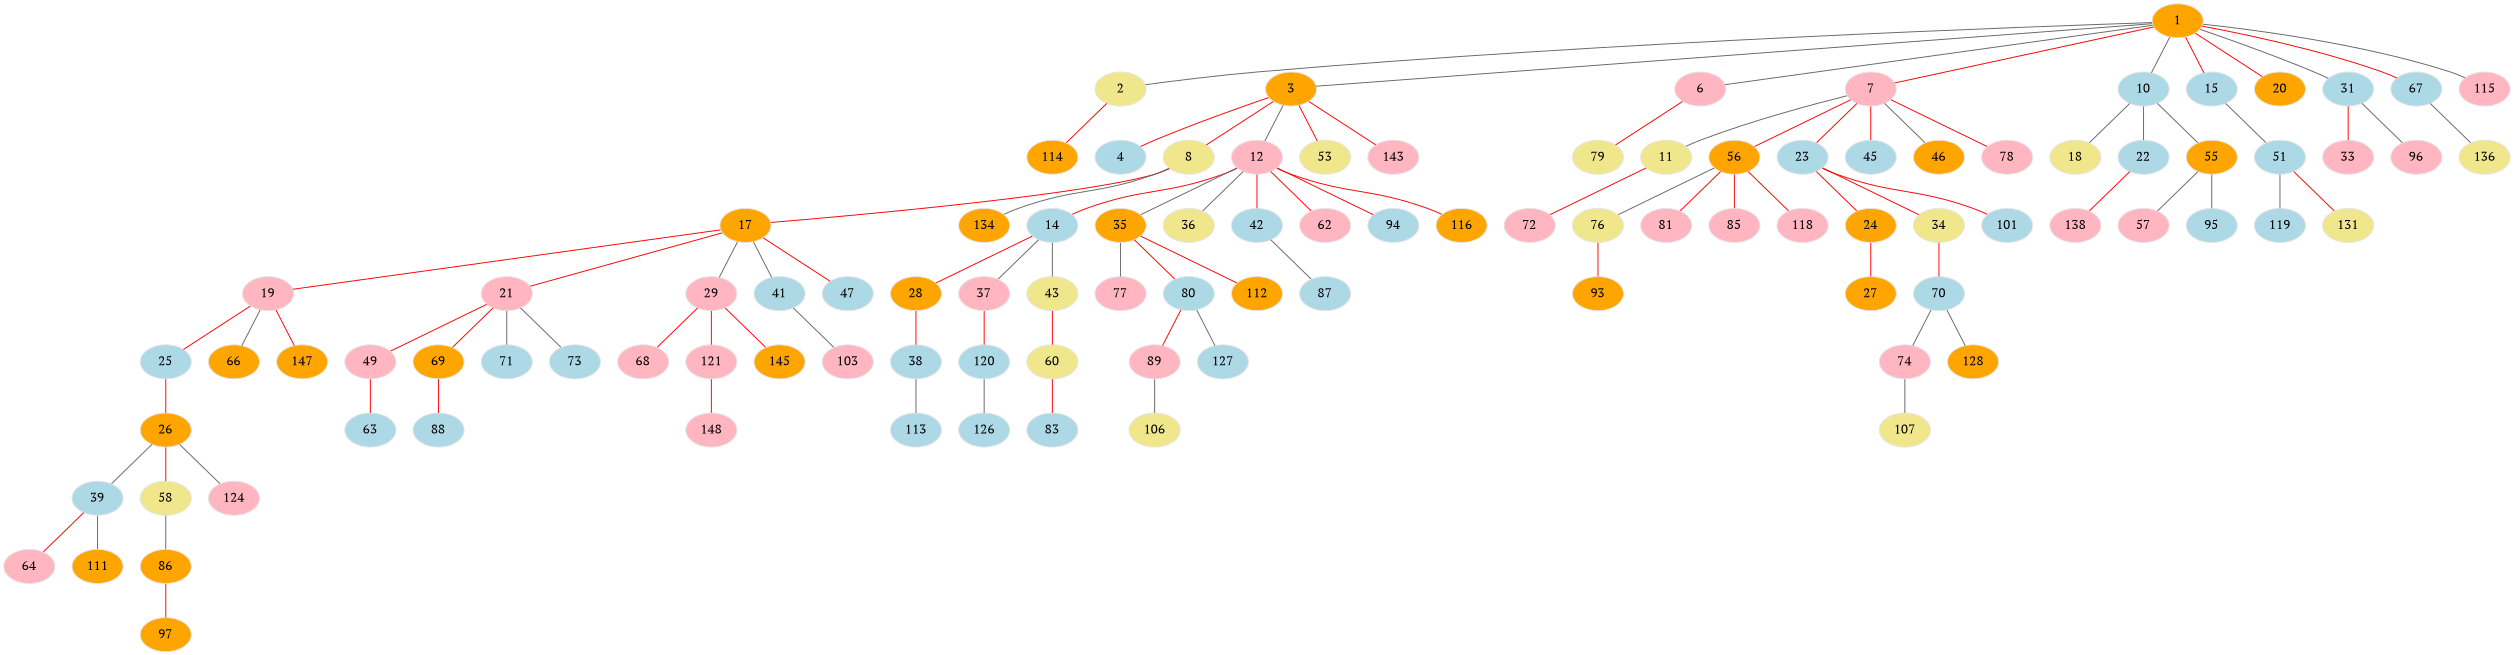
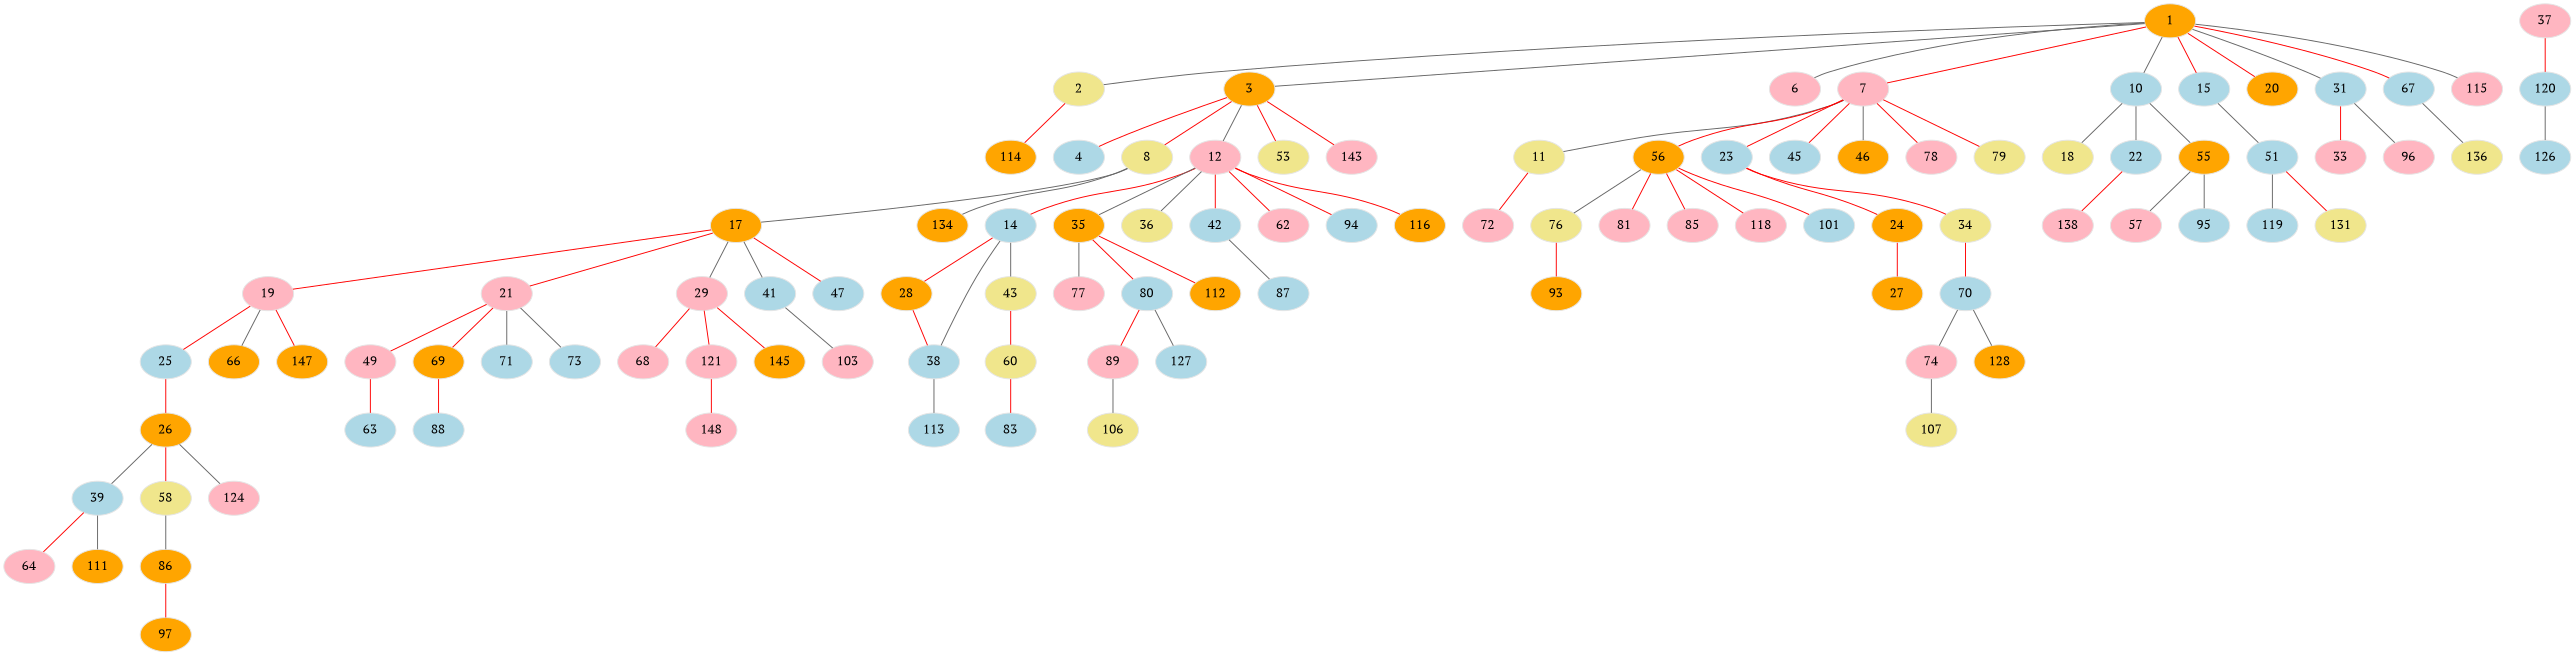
edge "6" -- "79": now "7" -- "79"
edge "23" -- "101": now "56" -- "101"
edge "8" -- "17": color red -> gray40
edge "14" -- "37": now "14" -- "38"
